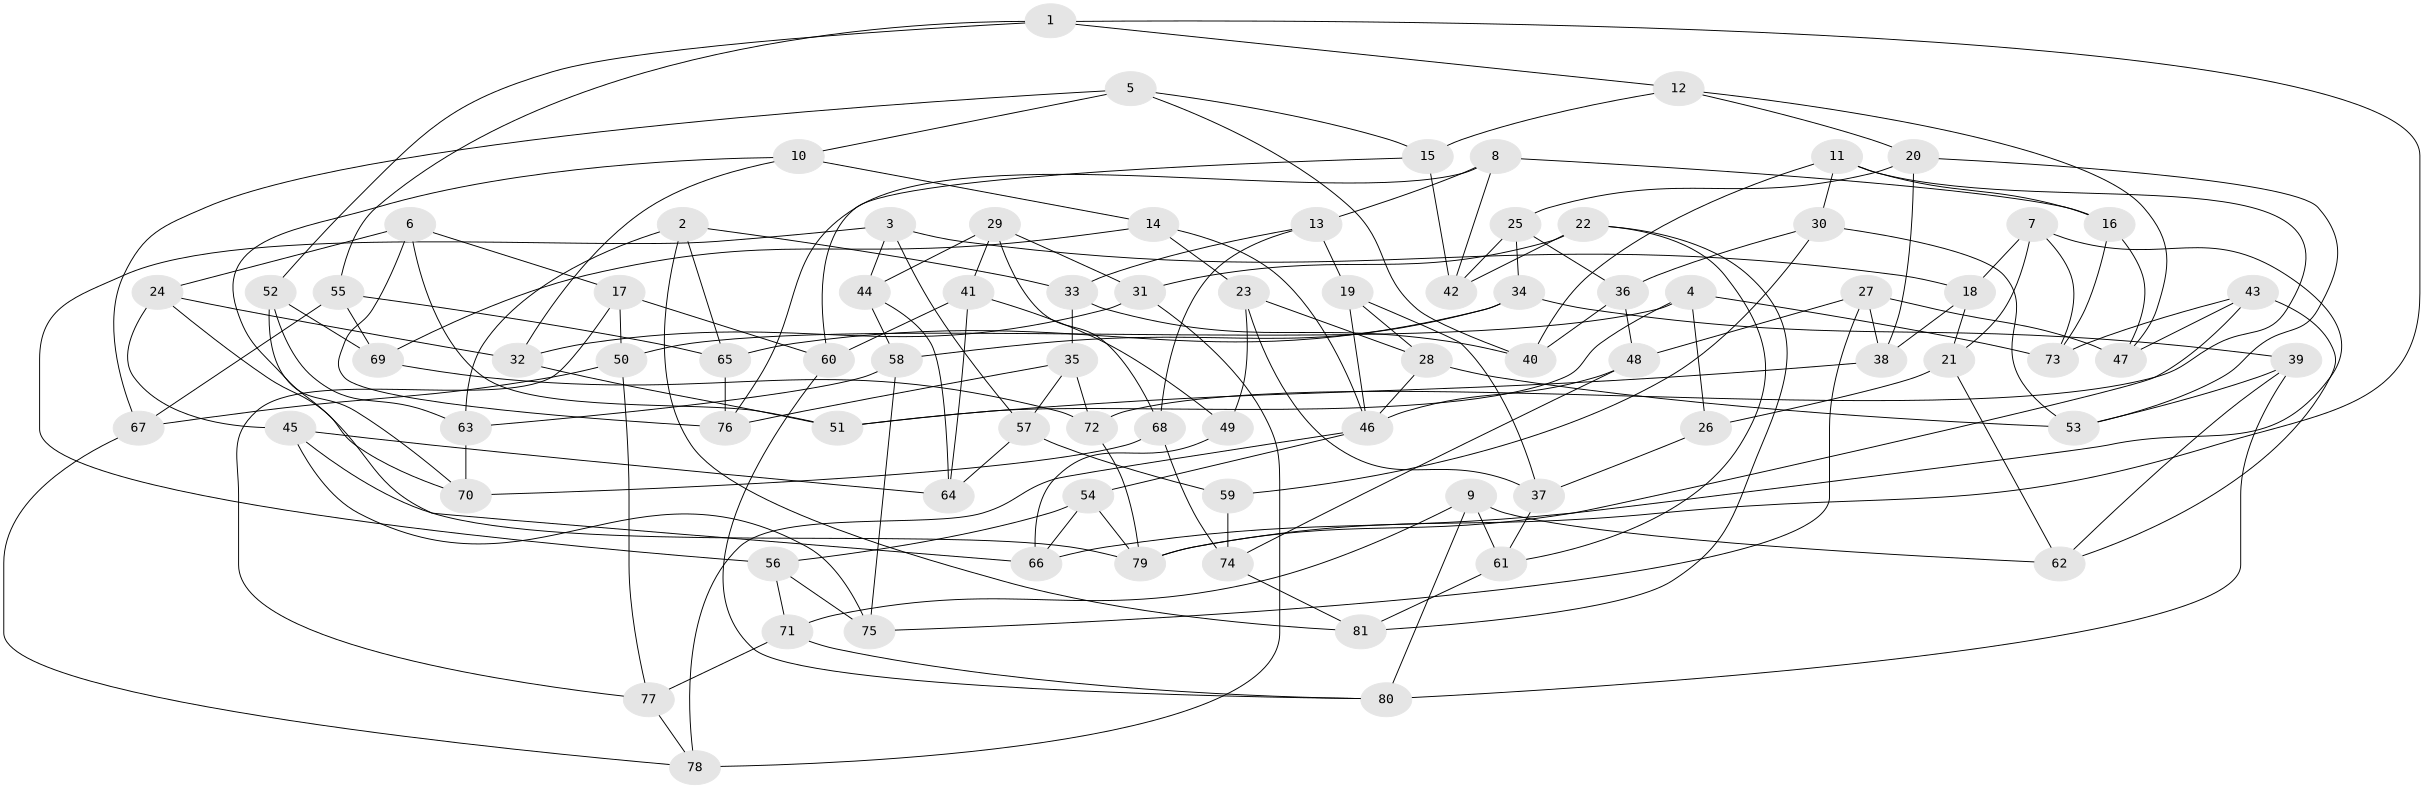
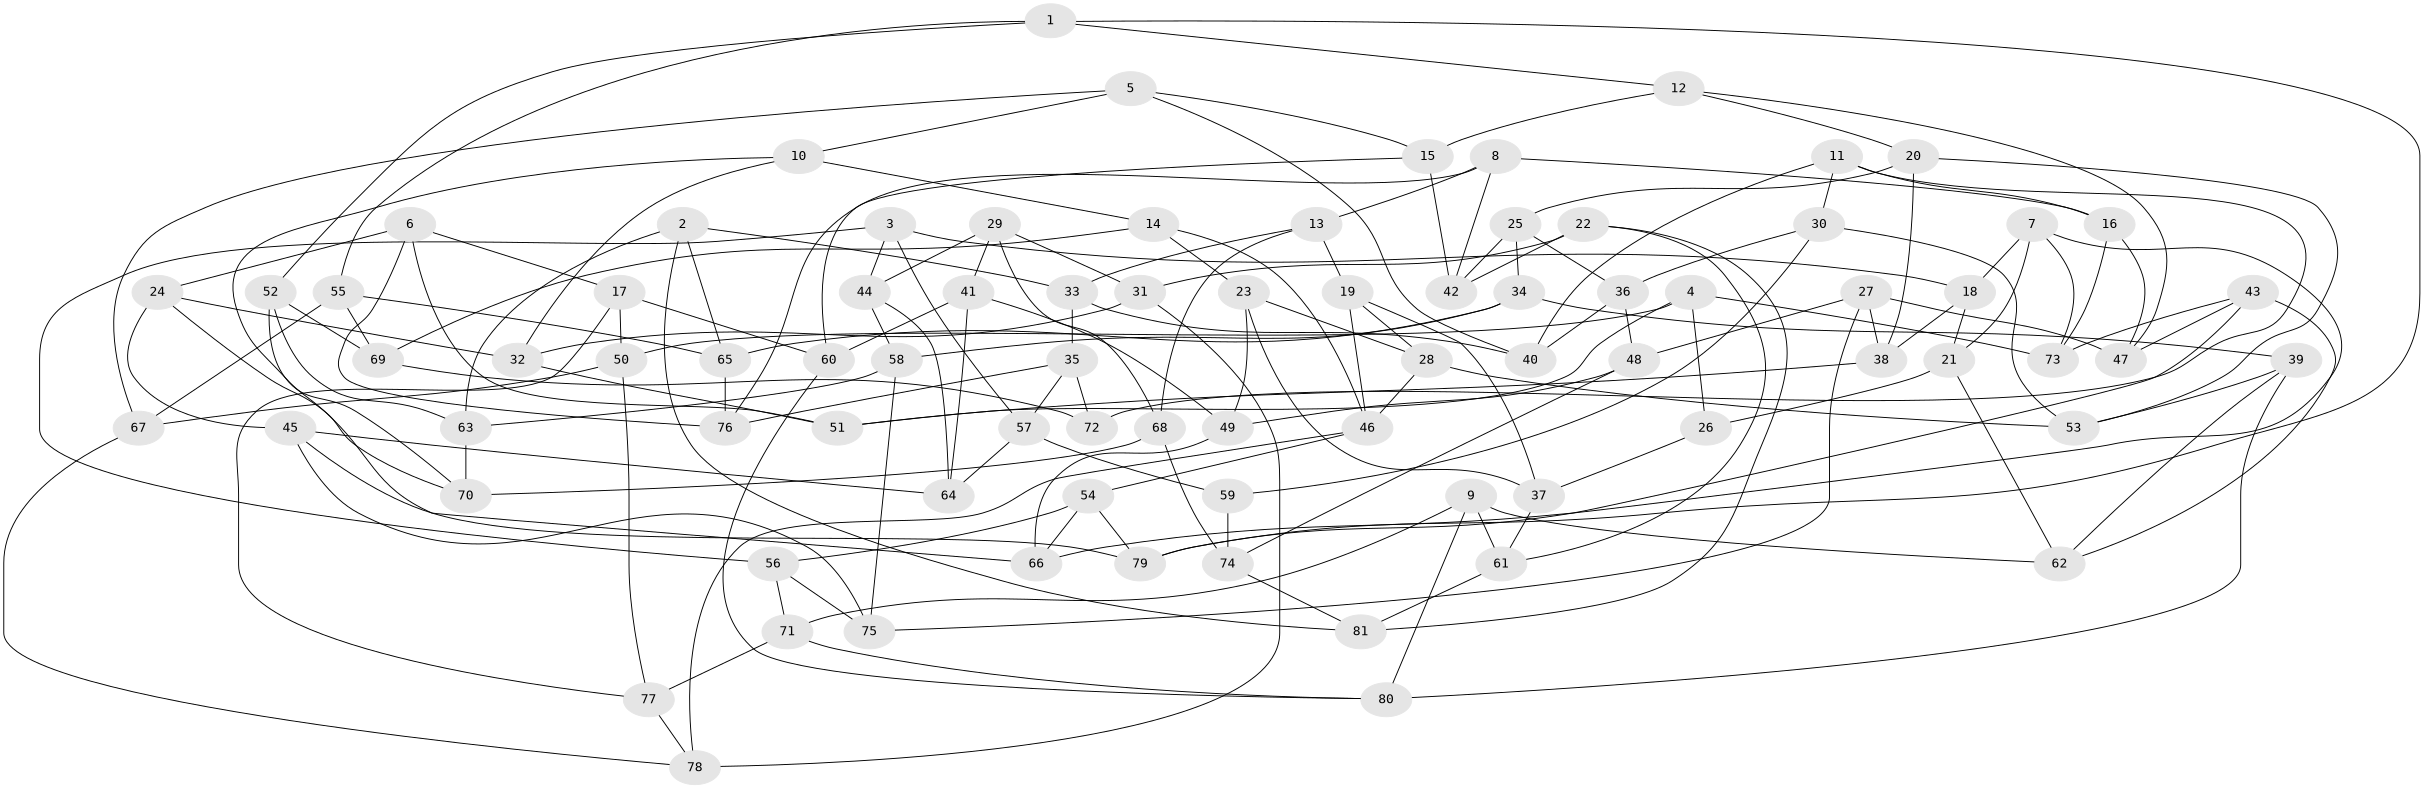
edge "48" -- "46": now "48" -- "49"
edge "72" -- "79": removed
